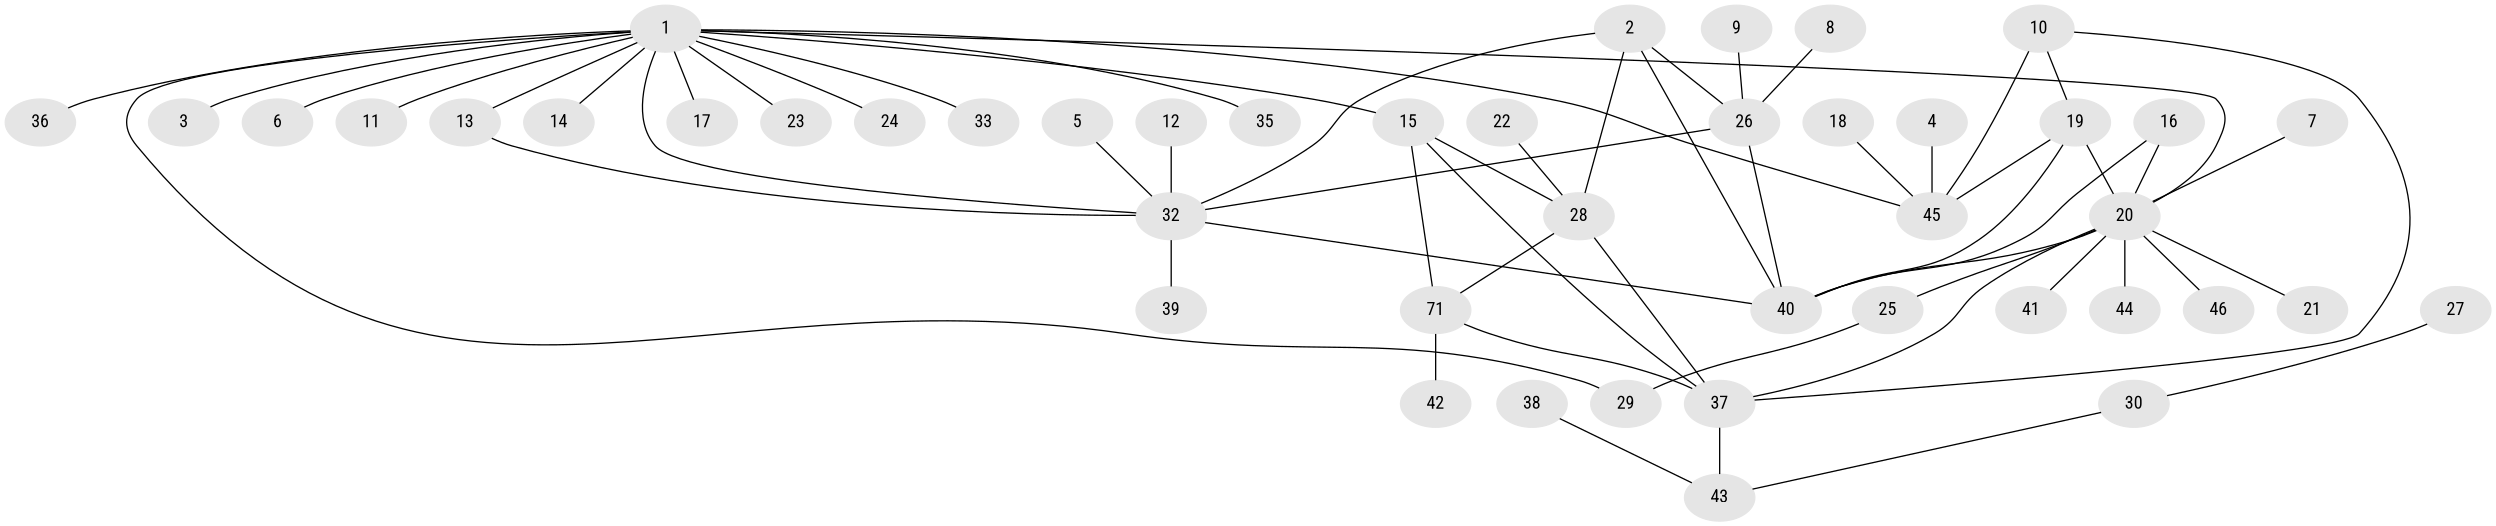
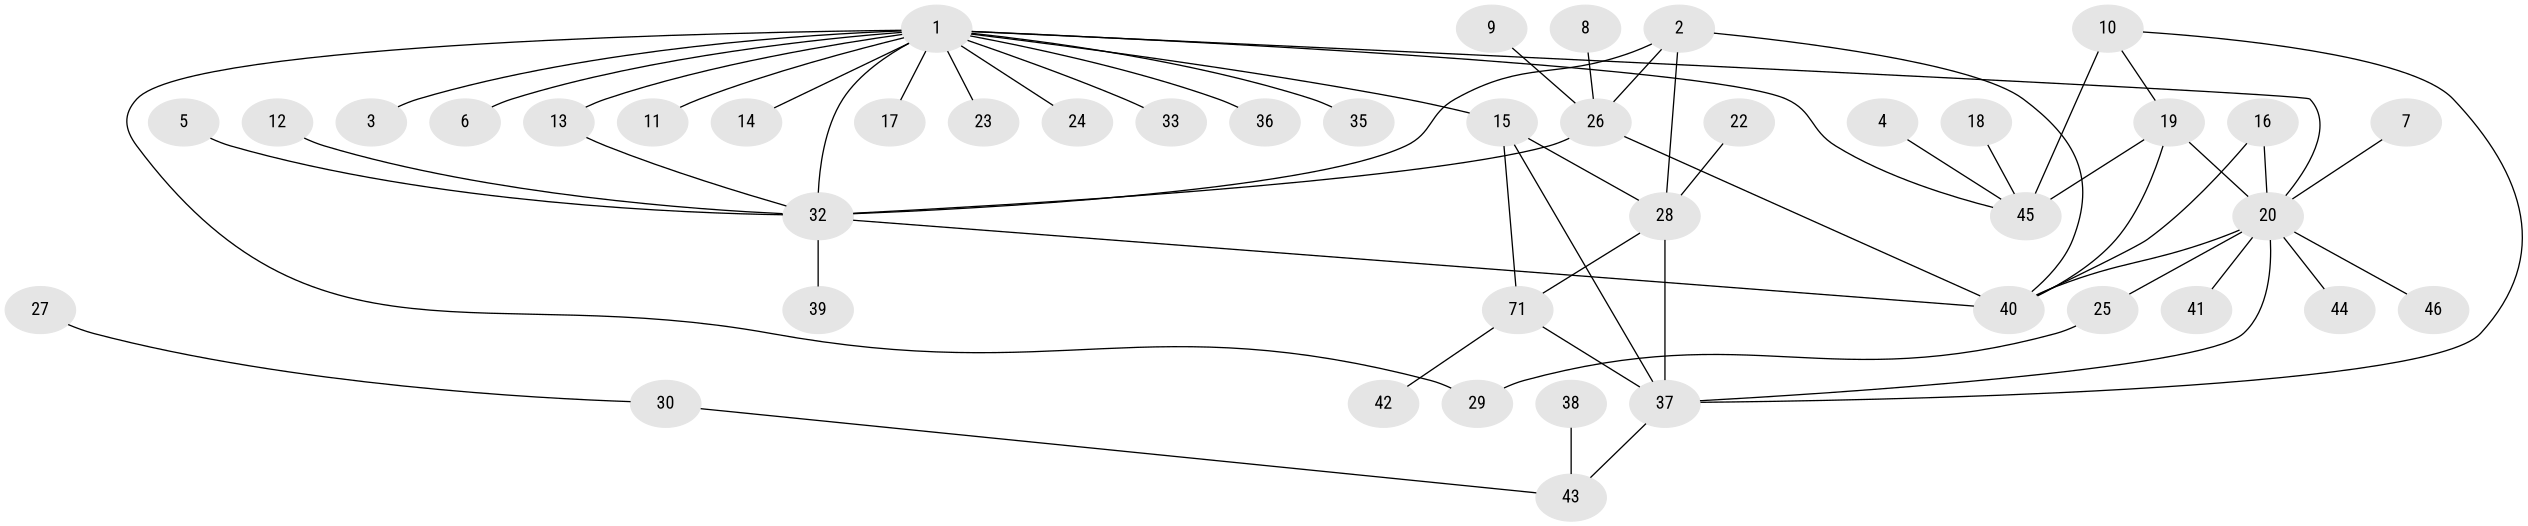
node "21": removed
